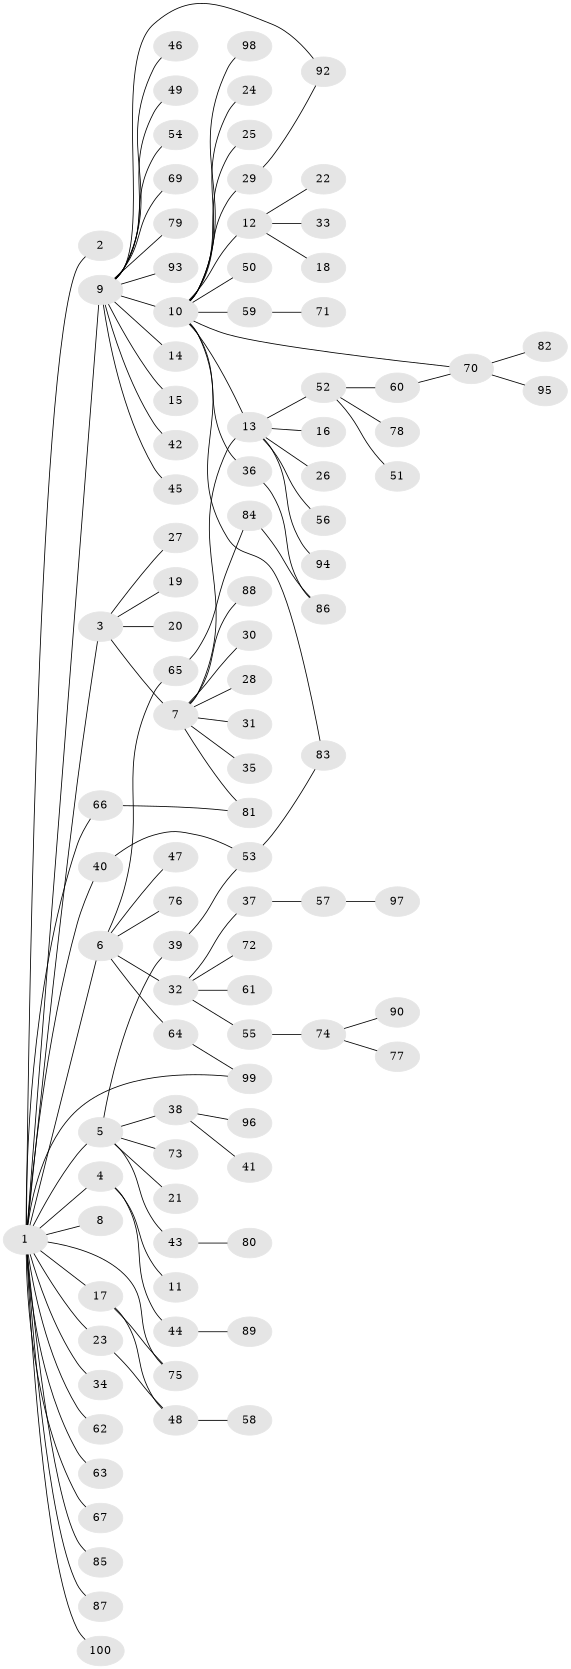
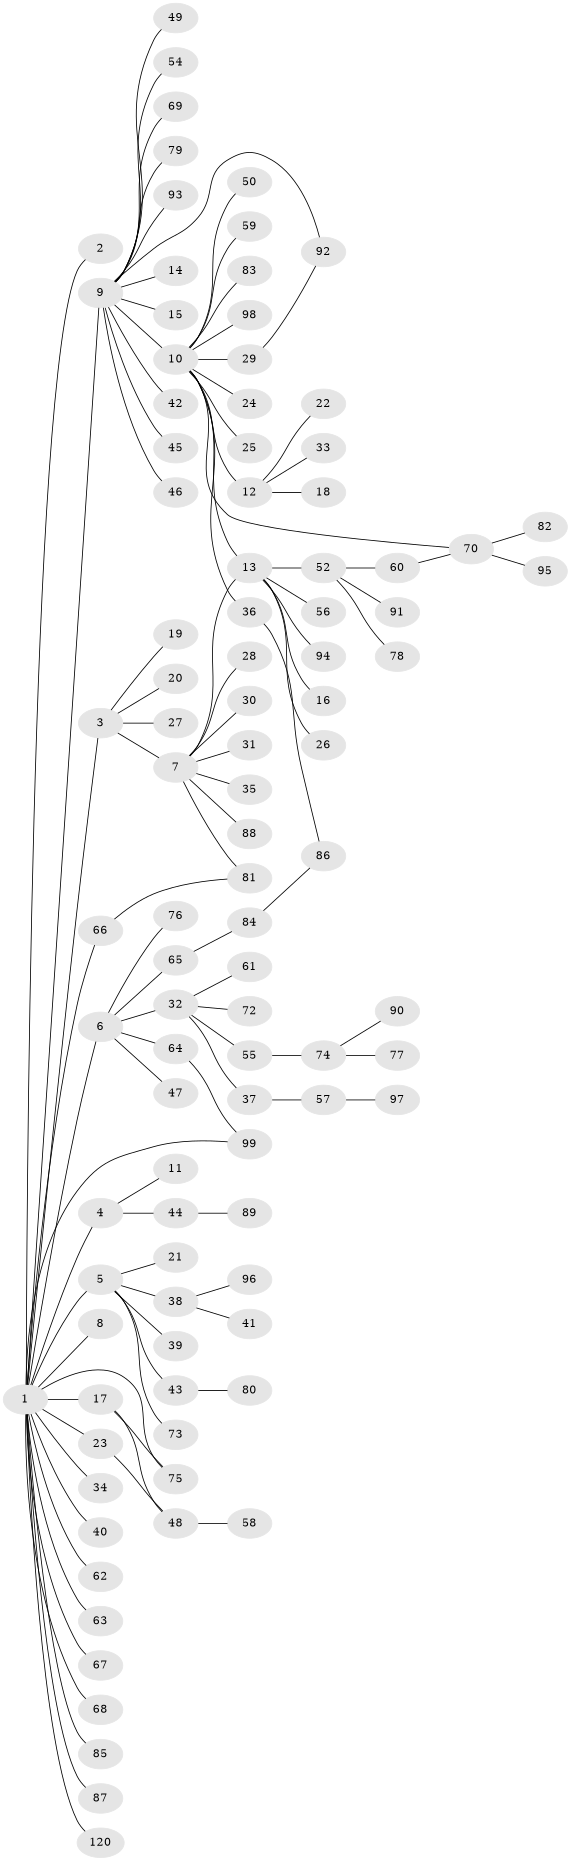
node "71": removed
node "51": label "51" -> "91"
node "53": removed
node "100": label "100" -> "120"
node "68": added
